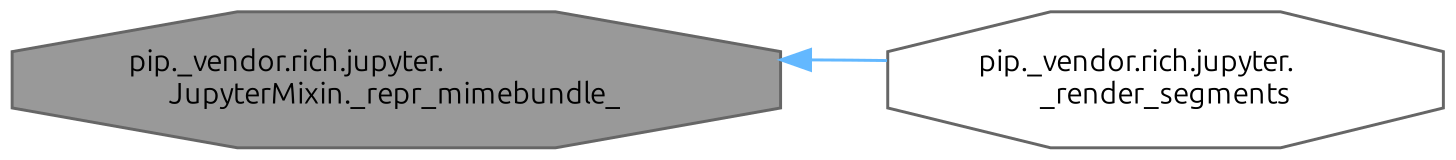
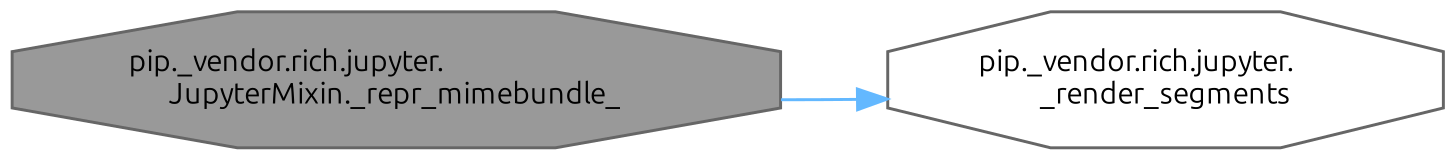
edge "pip._vendor.rich.jupyter. _render_segments" -> "pip._vendor.rich.jupyter. JupyterMixin._repr_mimebundle_": reversed
